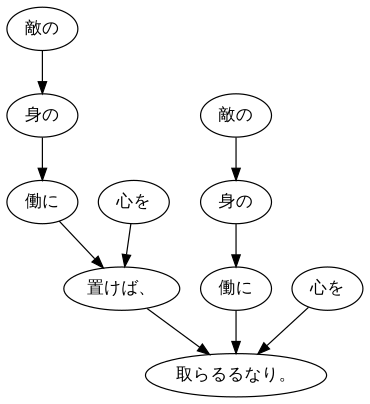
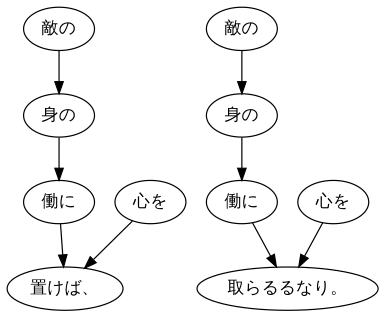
edge "置けば、" -> "取らるるなり。": removed
